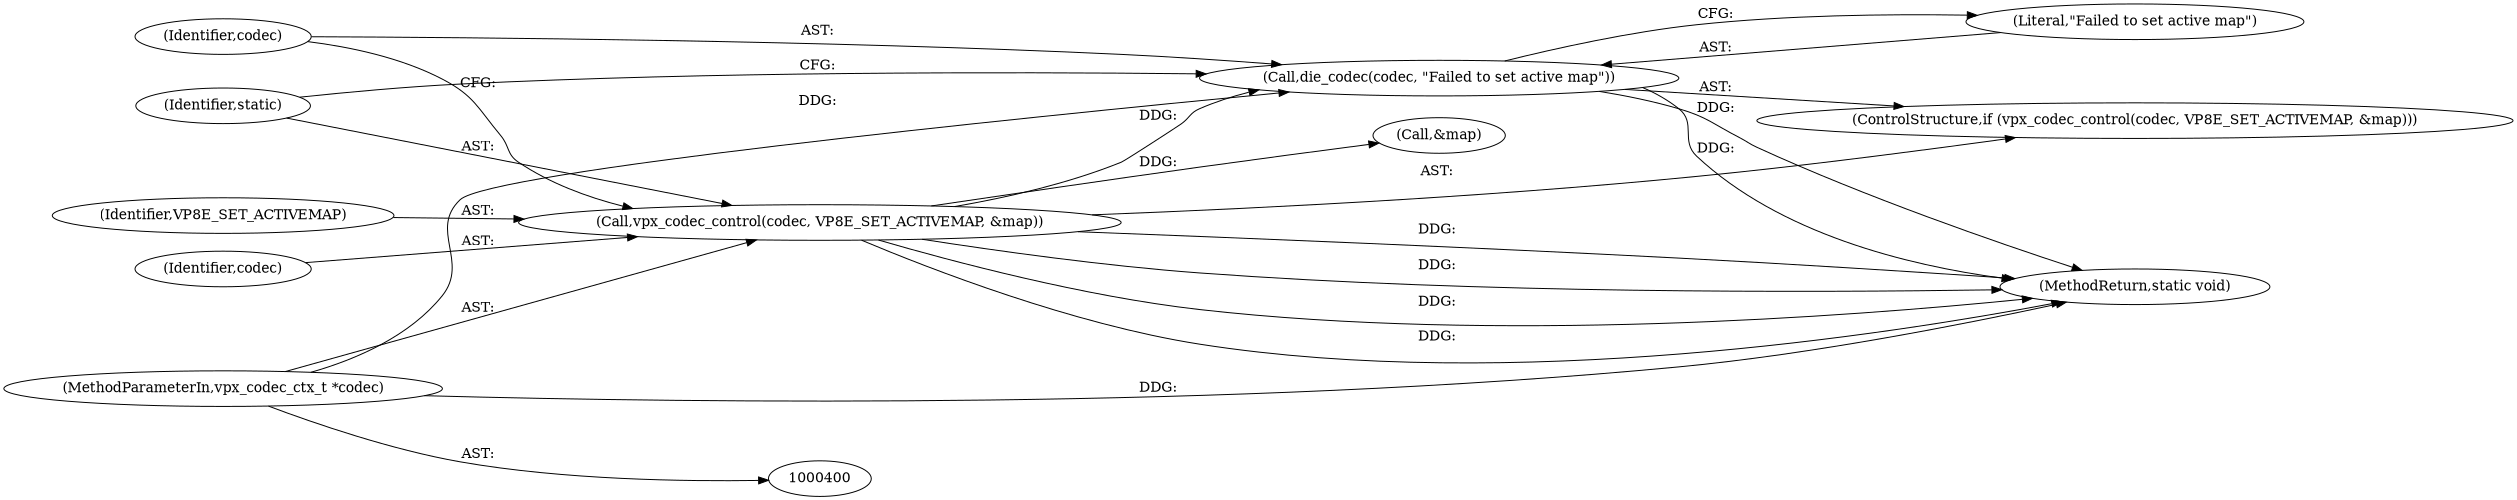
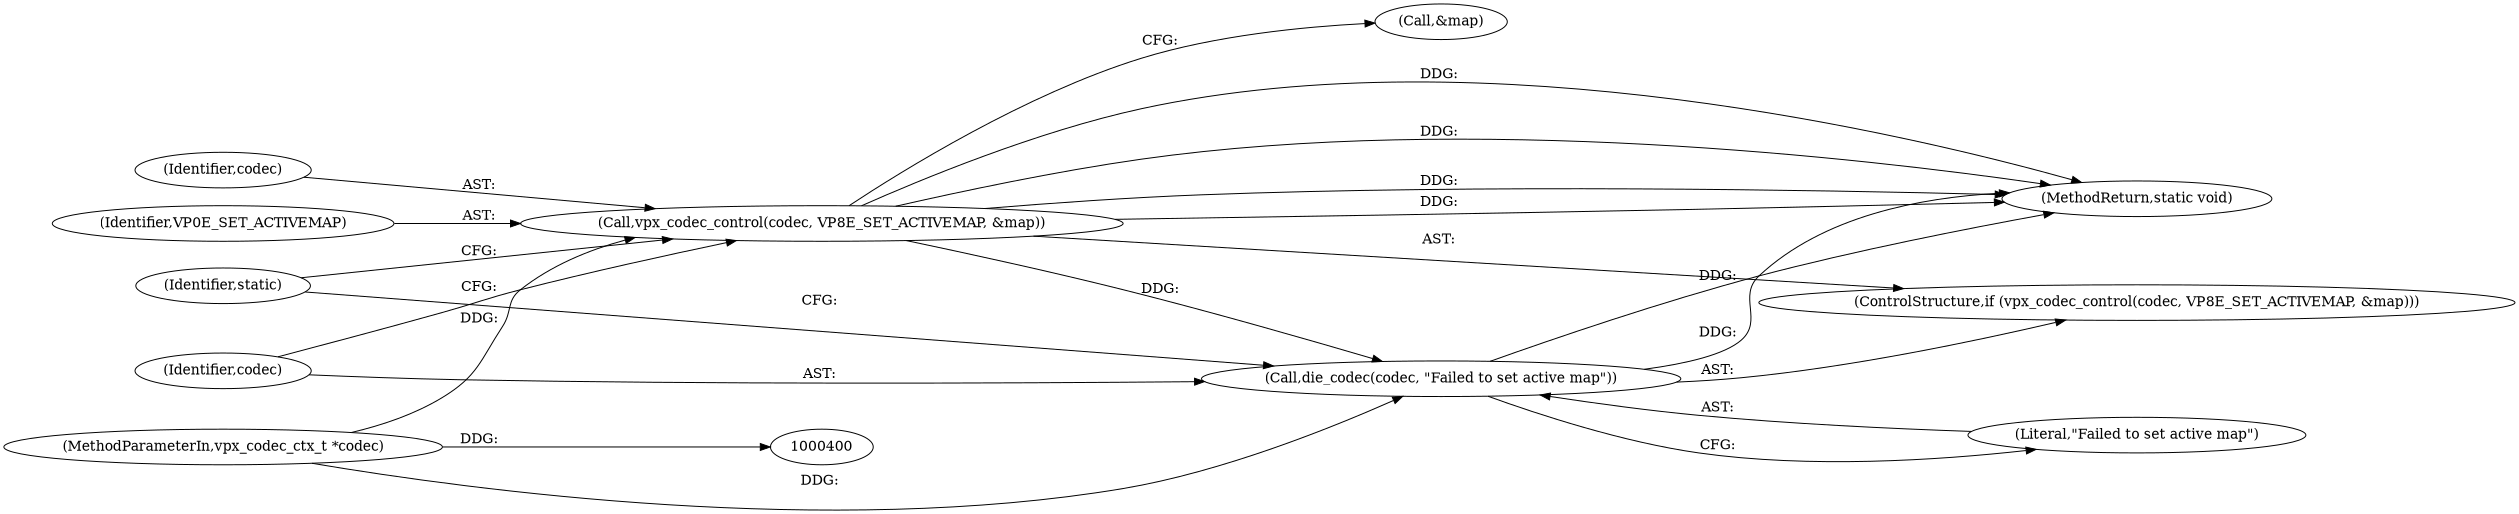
edge "(Identifier,static)" -> "(Call,vpx_codec_control(codec, VP8E_SET_ACTIVEMAP, &map))": label "AST: " -> "CFG: "
edge "(Call,vpx_codec_control(codec, VP8E_SET_ACTIVEMAP, &map))" -> "(Call,&map)": label "DDG: " -> "CFG: "
node "(Identifier,VP8E_SET_ACTIVEMAP)": label "(Identifier,VP8E_SET_ACTIVEMAP)" -> "(Identifier,VP0E_SET_ACTIVEMAP)"
edge "(MethodParameterIn,vpx_codec_ctx_t *codec)" -> "(Call,vpx_codec_control(codec, VP8E_SET_ACTIVEMAP, &map))": label "AST: " -> "DDG: "
edge "(MethodParameterIn,vpx_codec_ctx_t *codec)" -> "(MethodReturn,static void)": removed, label "DDG:"
edge "(MethodParameterIn,vpx_codec_ctx_t *codec)" -> "1000400": label "AST: " -> "DDG: "
